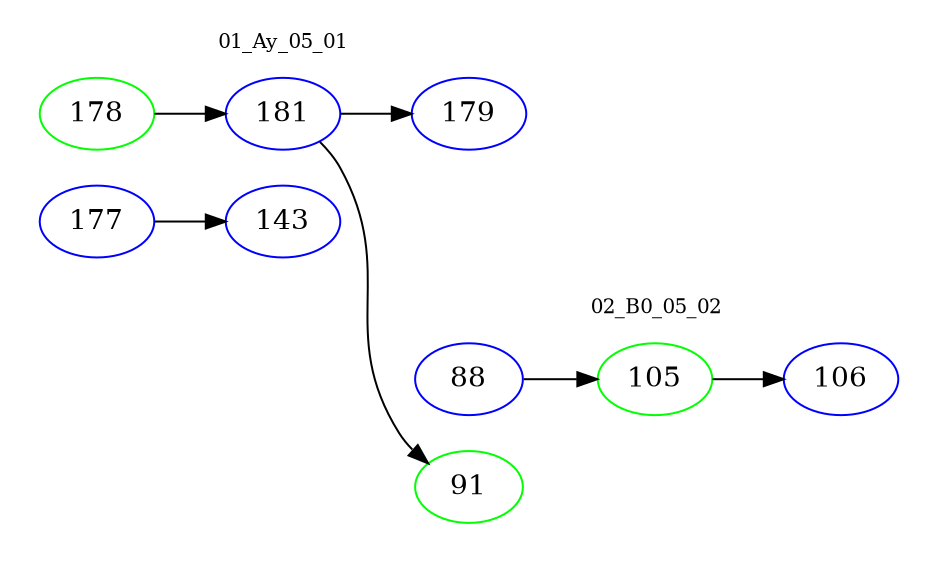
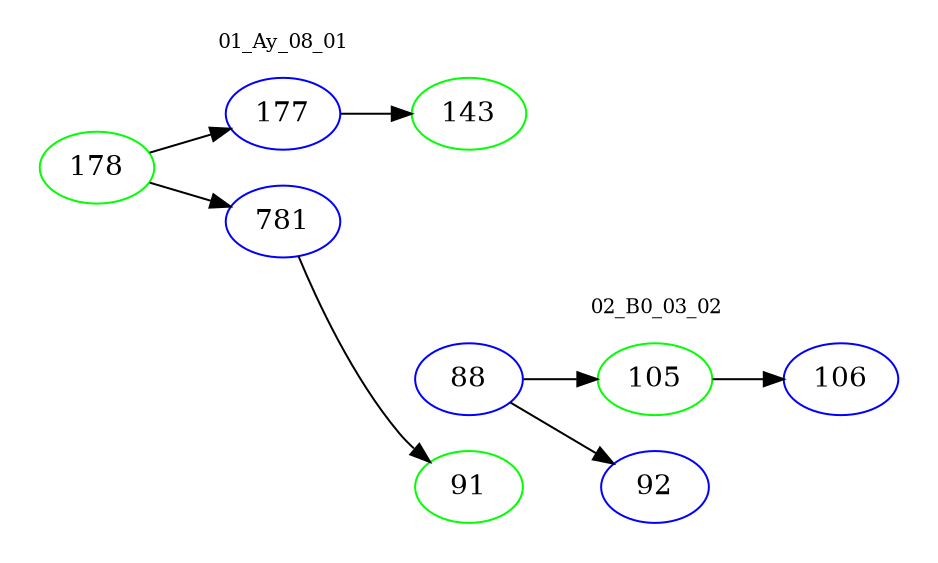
cluster "01_Ay_05_01": label "01_Ay_05_01" -> "01_Ay_08_01"
node "181": label "181" -> "781"
node "179": removed
edge "178" -> "177": added
node "143": color blue -> green
cluster "02_B0_05_02": label "02_B0_05_02" -> "02_B0_03_02"
node "92": added
